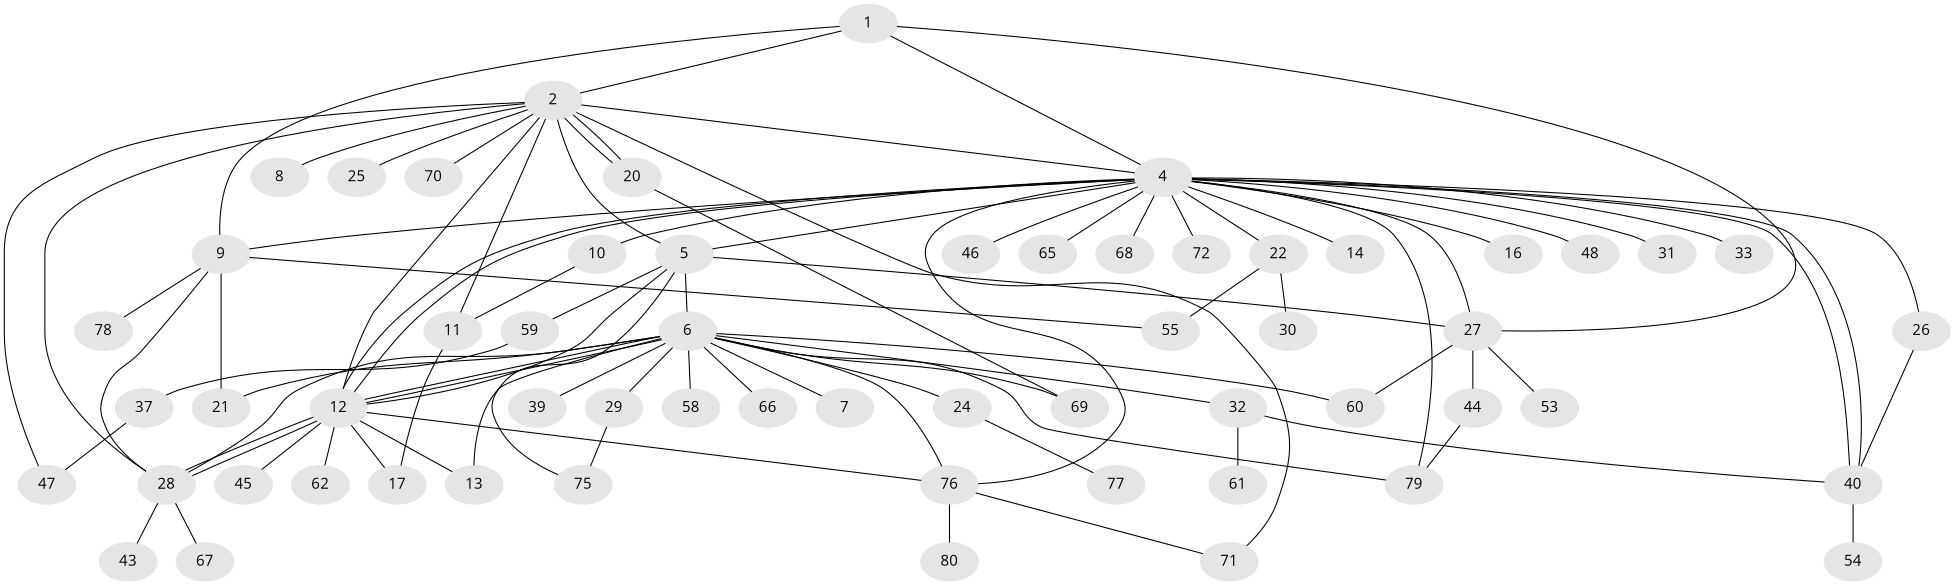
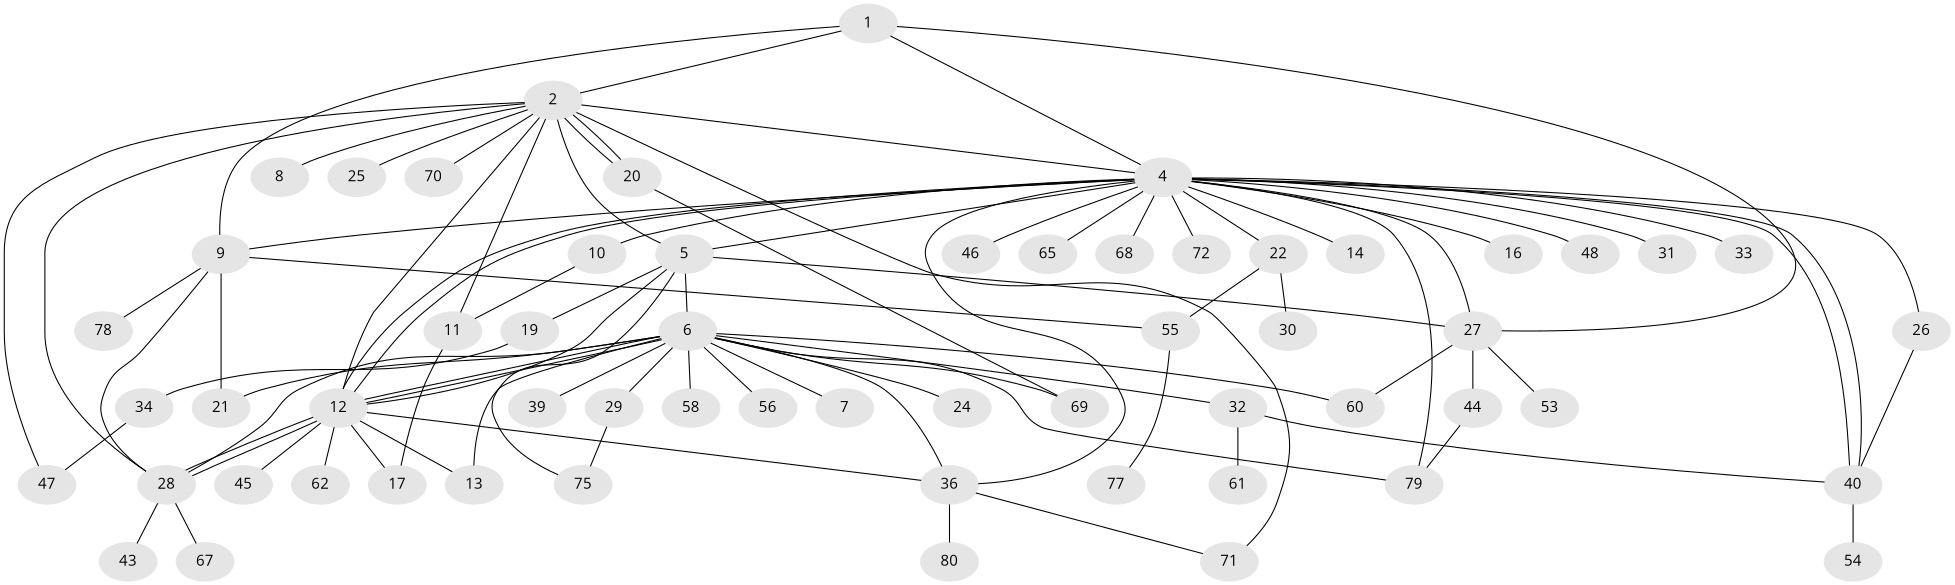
node "59": label "59" -> "19"
node "37": label "37" -> "34"
node "66": label "66" -> "56"
edge "24" -- "77": now "55" -- "77"
node "76": label "76" -> "36"
